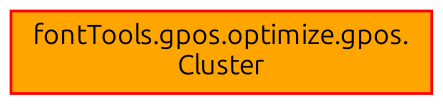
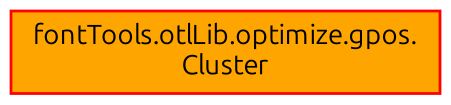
node "fontTools.gpos.optimize.gpos. Cluster": label "fontTools.gpos.optimize.gpos. Cluster" -> "fontTools.otlLib.optimize.gpos. Cluster"
